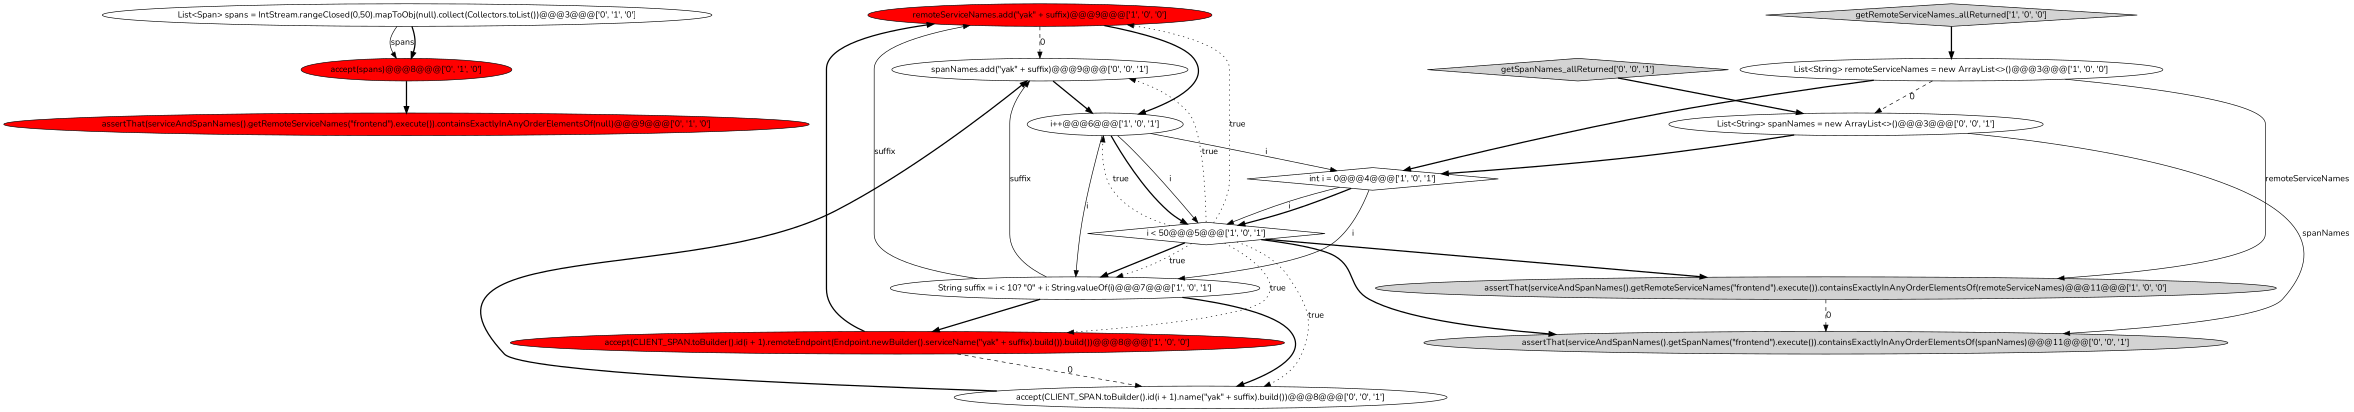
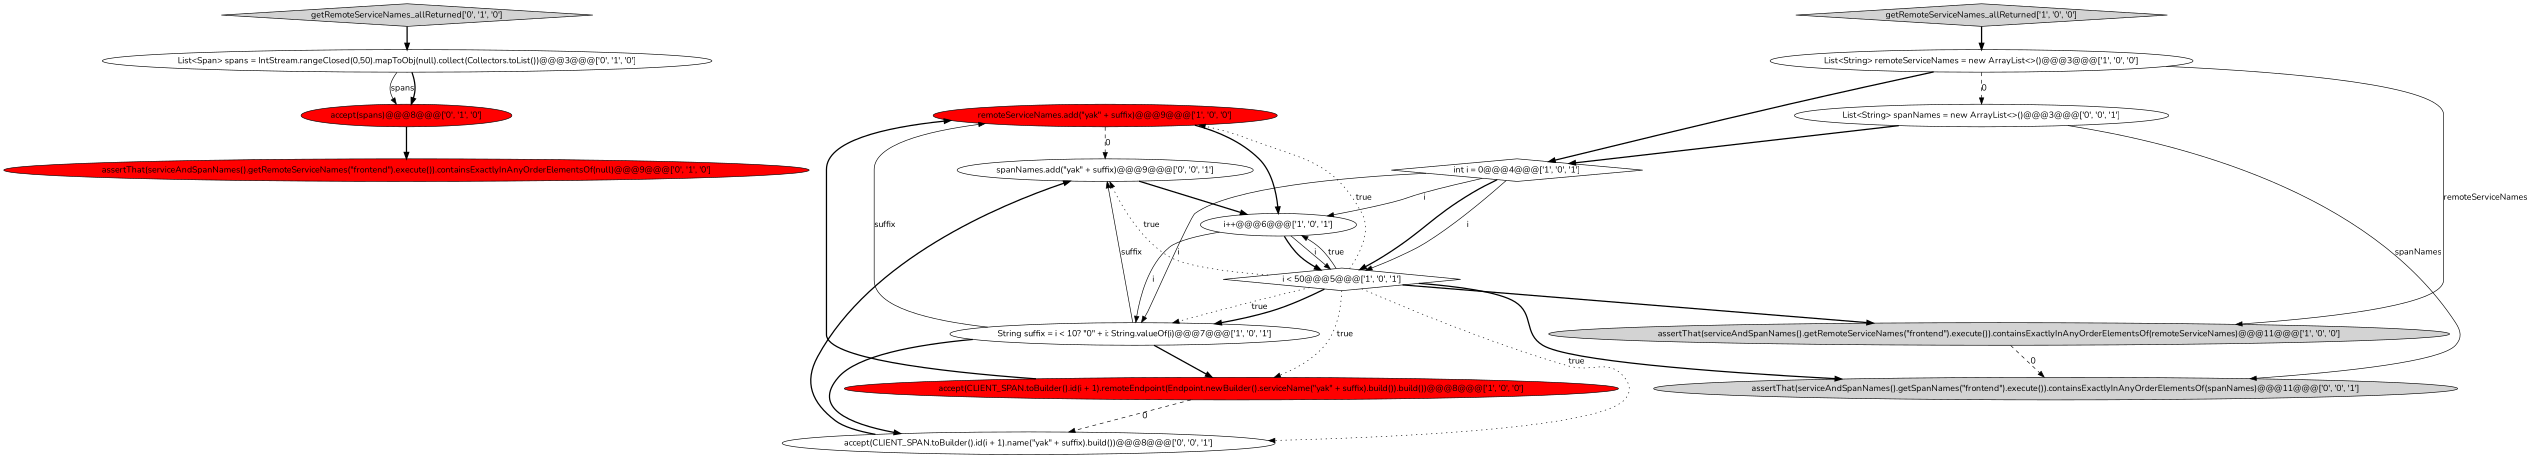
node "getRemoteServiceNames_allReturned['0', '1', '0']": added
node "getSpanNames_allReturned['0', '0', '1']": removed
edge "i++@@@6@@@['1', '0', '1']" -> "int i = 0@@@4@@@['1', '0', '1']": reversed
edge "i < 50@@@5@@@['1', '0', '1']" -> "i++@@@6@@@['1', '0', '1']": style dotted -> solid
